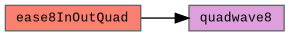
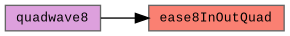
edge "ease8InOutQuad" -> "quadwave8": reversed
